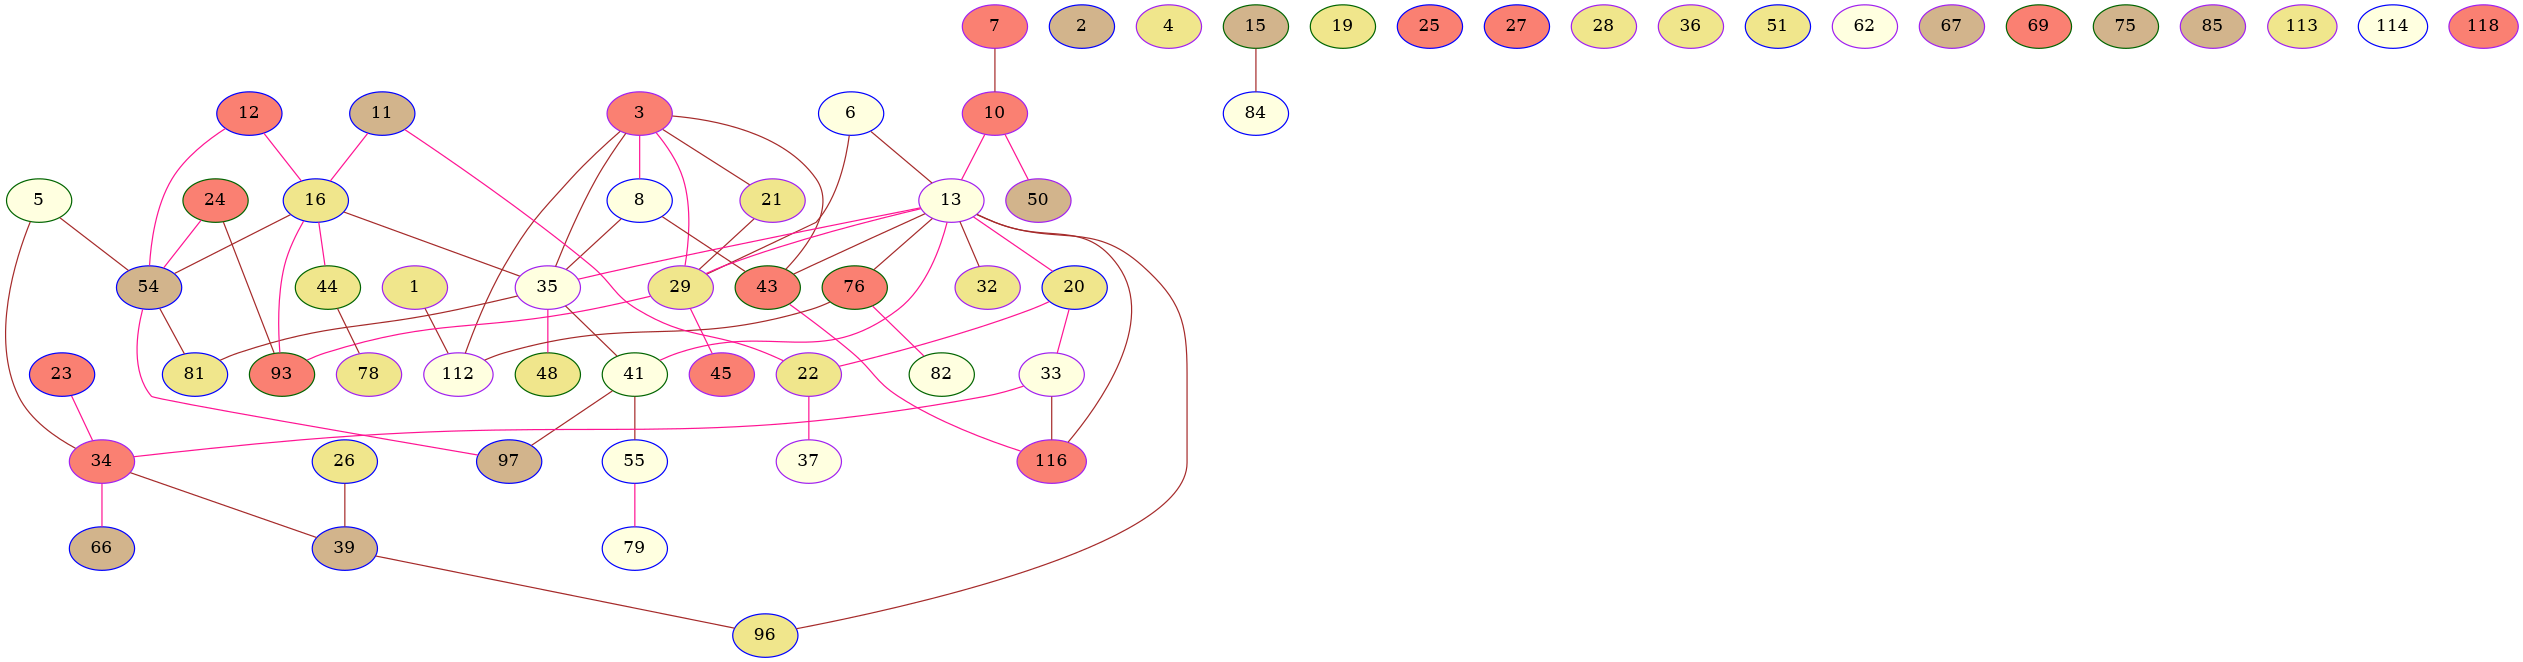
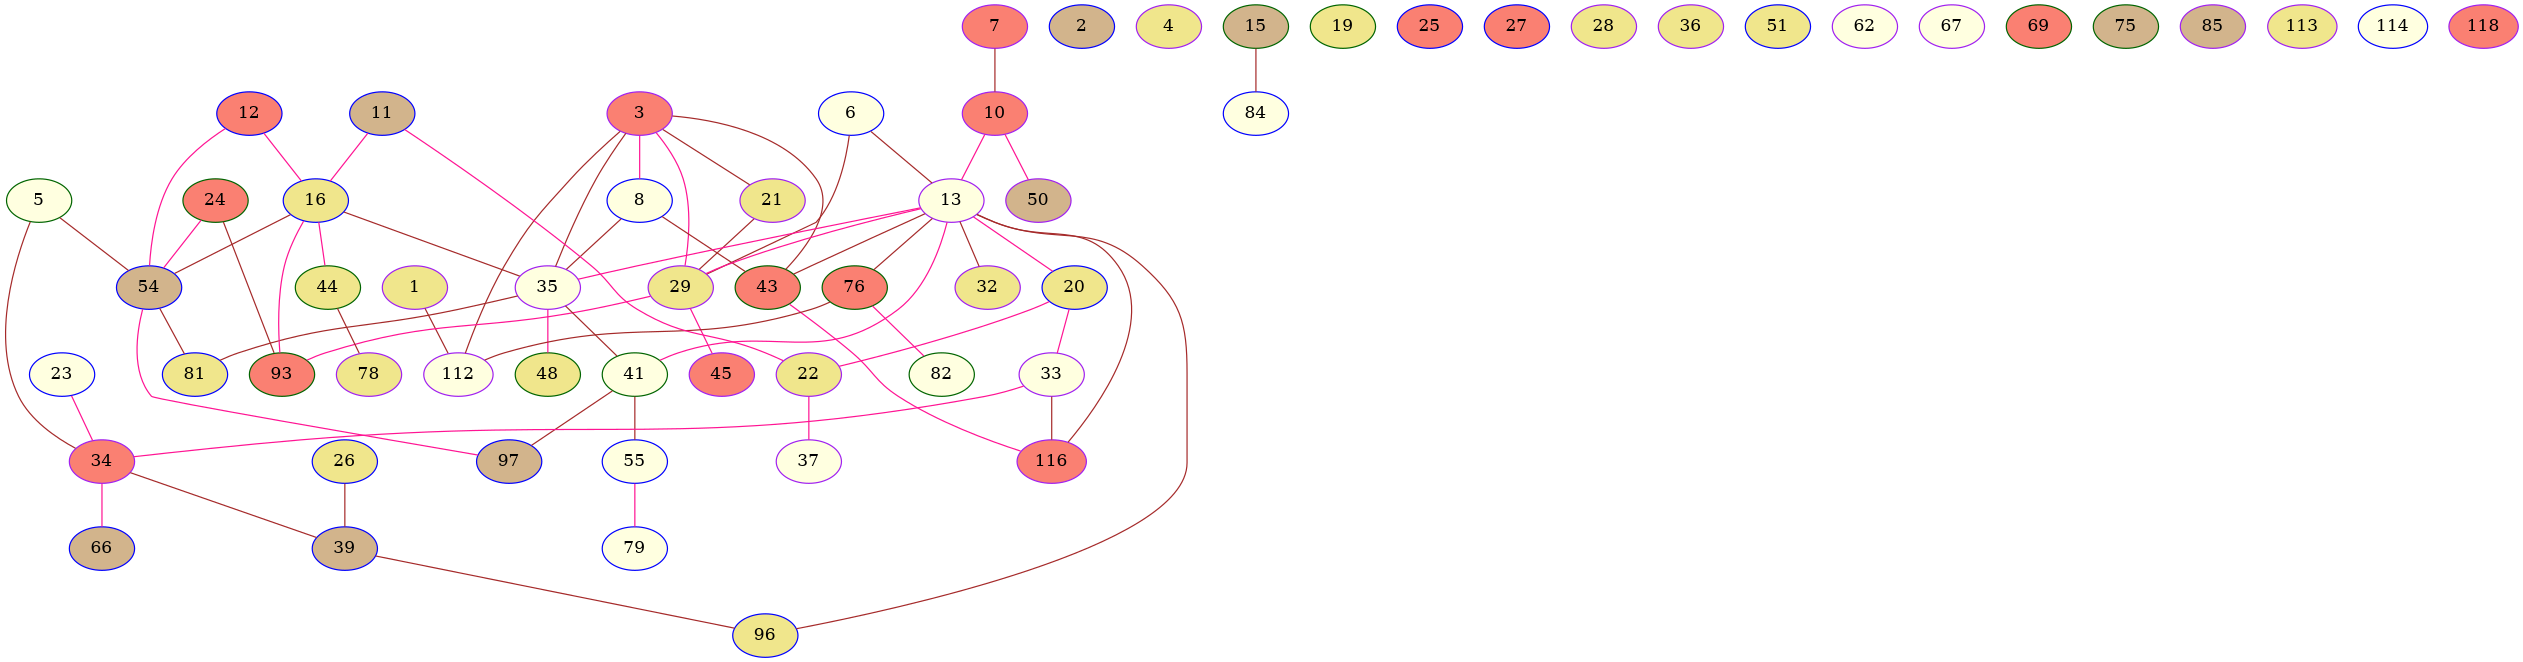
node "67": fillcolor tan -> lightyellow
node "23": fillcolor salmon -> lightyellow
